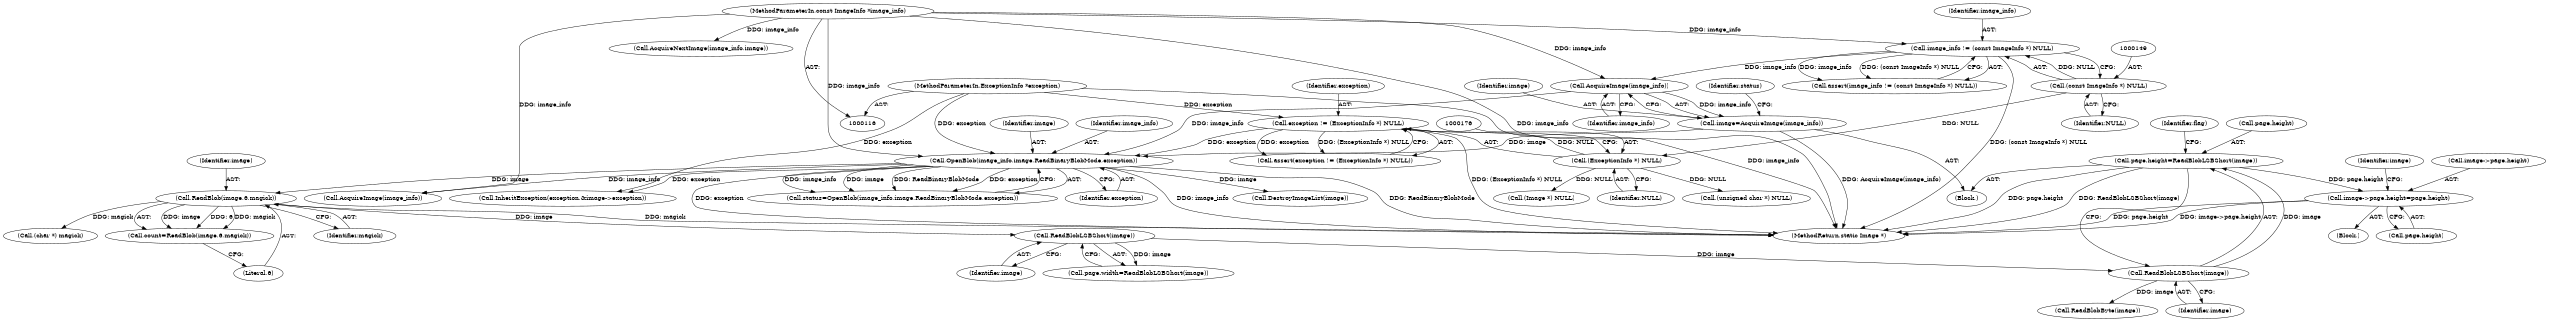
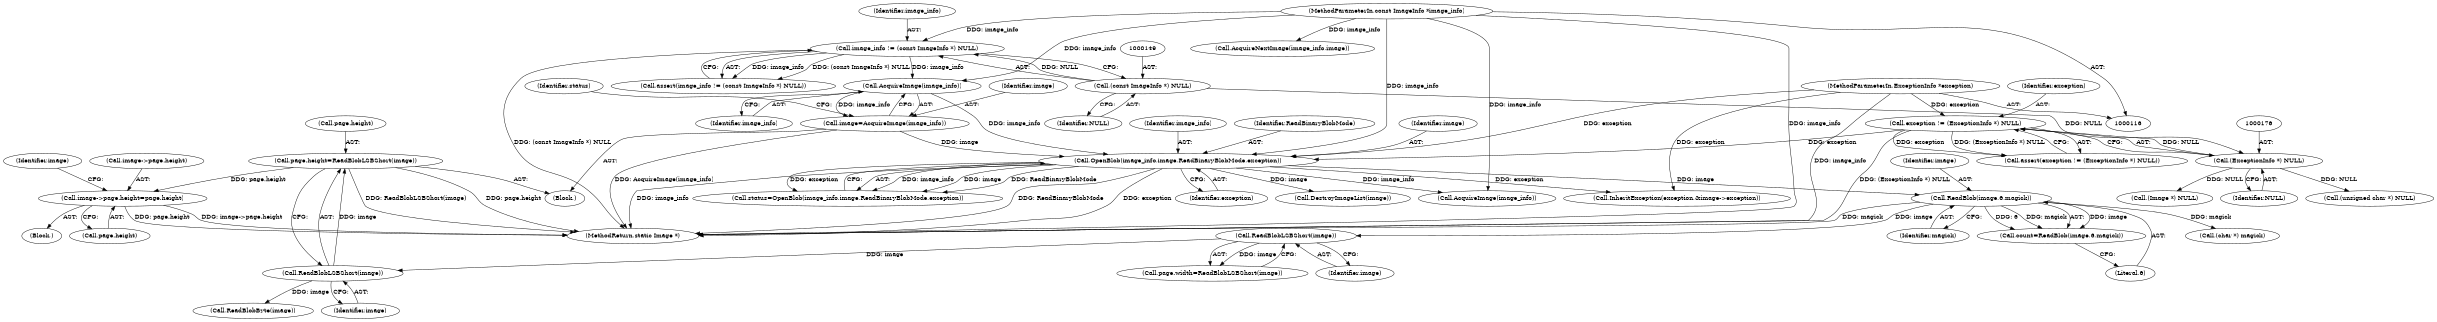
node "(Identifier,ReadBinaryBlobMode)": added
node "(Identifier,flag)": removed
